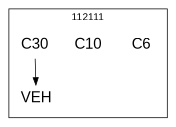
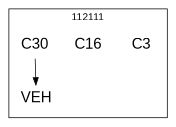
node "C10": label "C10" -> "C16"
node "C6": label "C6" -> "C3"
